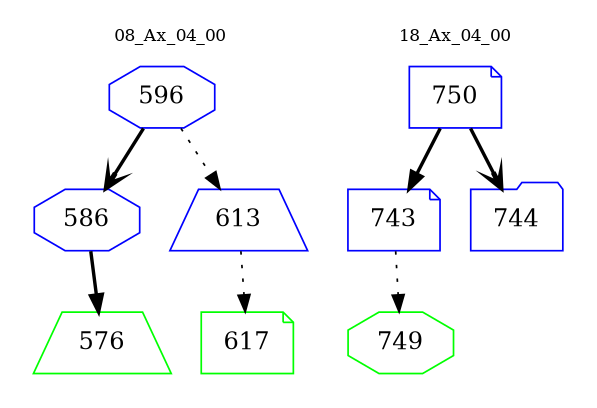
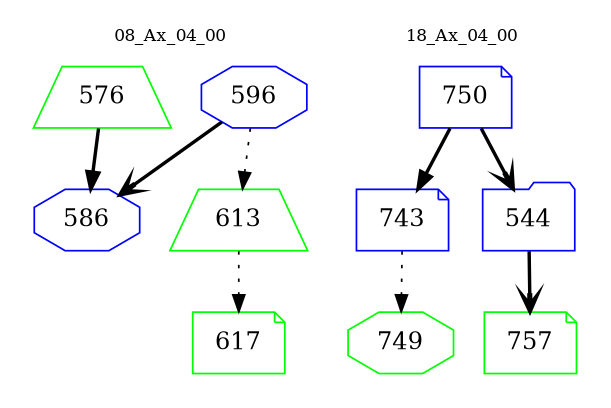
node "613": color blue -> green
node "744": label "744" -> "544"
edge "586" -> "576": reversed
node "757": added
